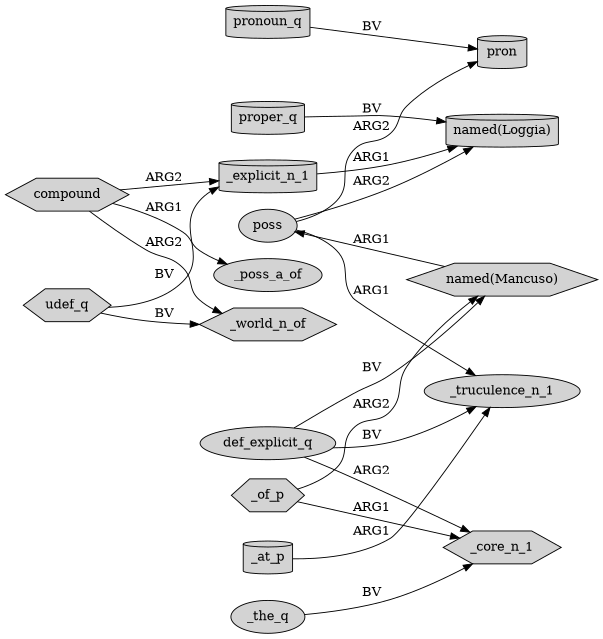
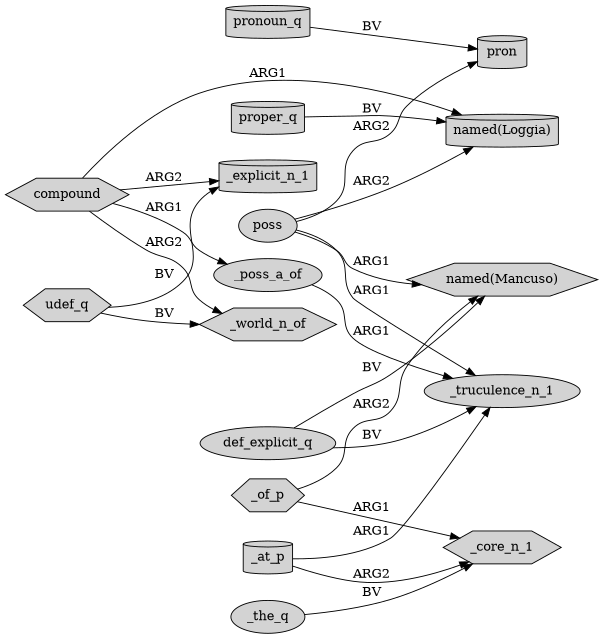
edge "_explicit_n_1" -> "named(Loggia)": now "compound" -> "named(Loggia)"
edge "named(Mancuso)" -> "poss": reversed
edge "_poss_a_of" -> "_truculence_n_1": added, label "ARG1"
edge "def_explicit_q" -> "_core_n_1": now "_at_p" -> "_core_n_1"
